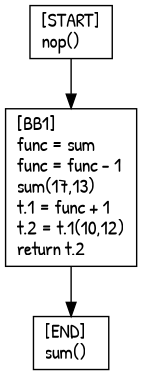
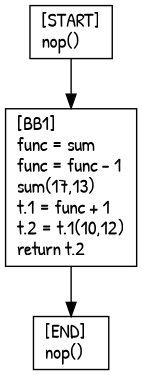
node "[END] sum()": label "[END] sum()" -> "[END] nop()"
